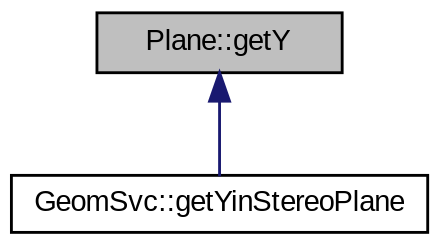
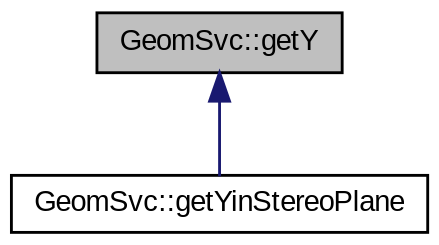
node "Plane::getY": label "Plane::getY" -> "GeomSvc::getY"
